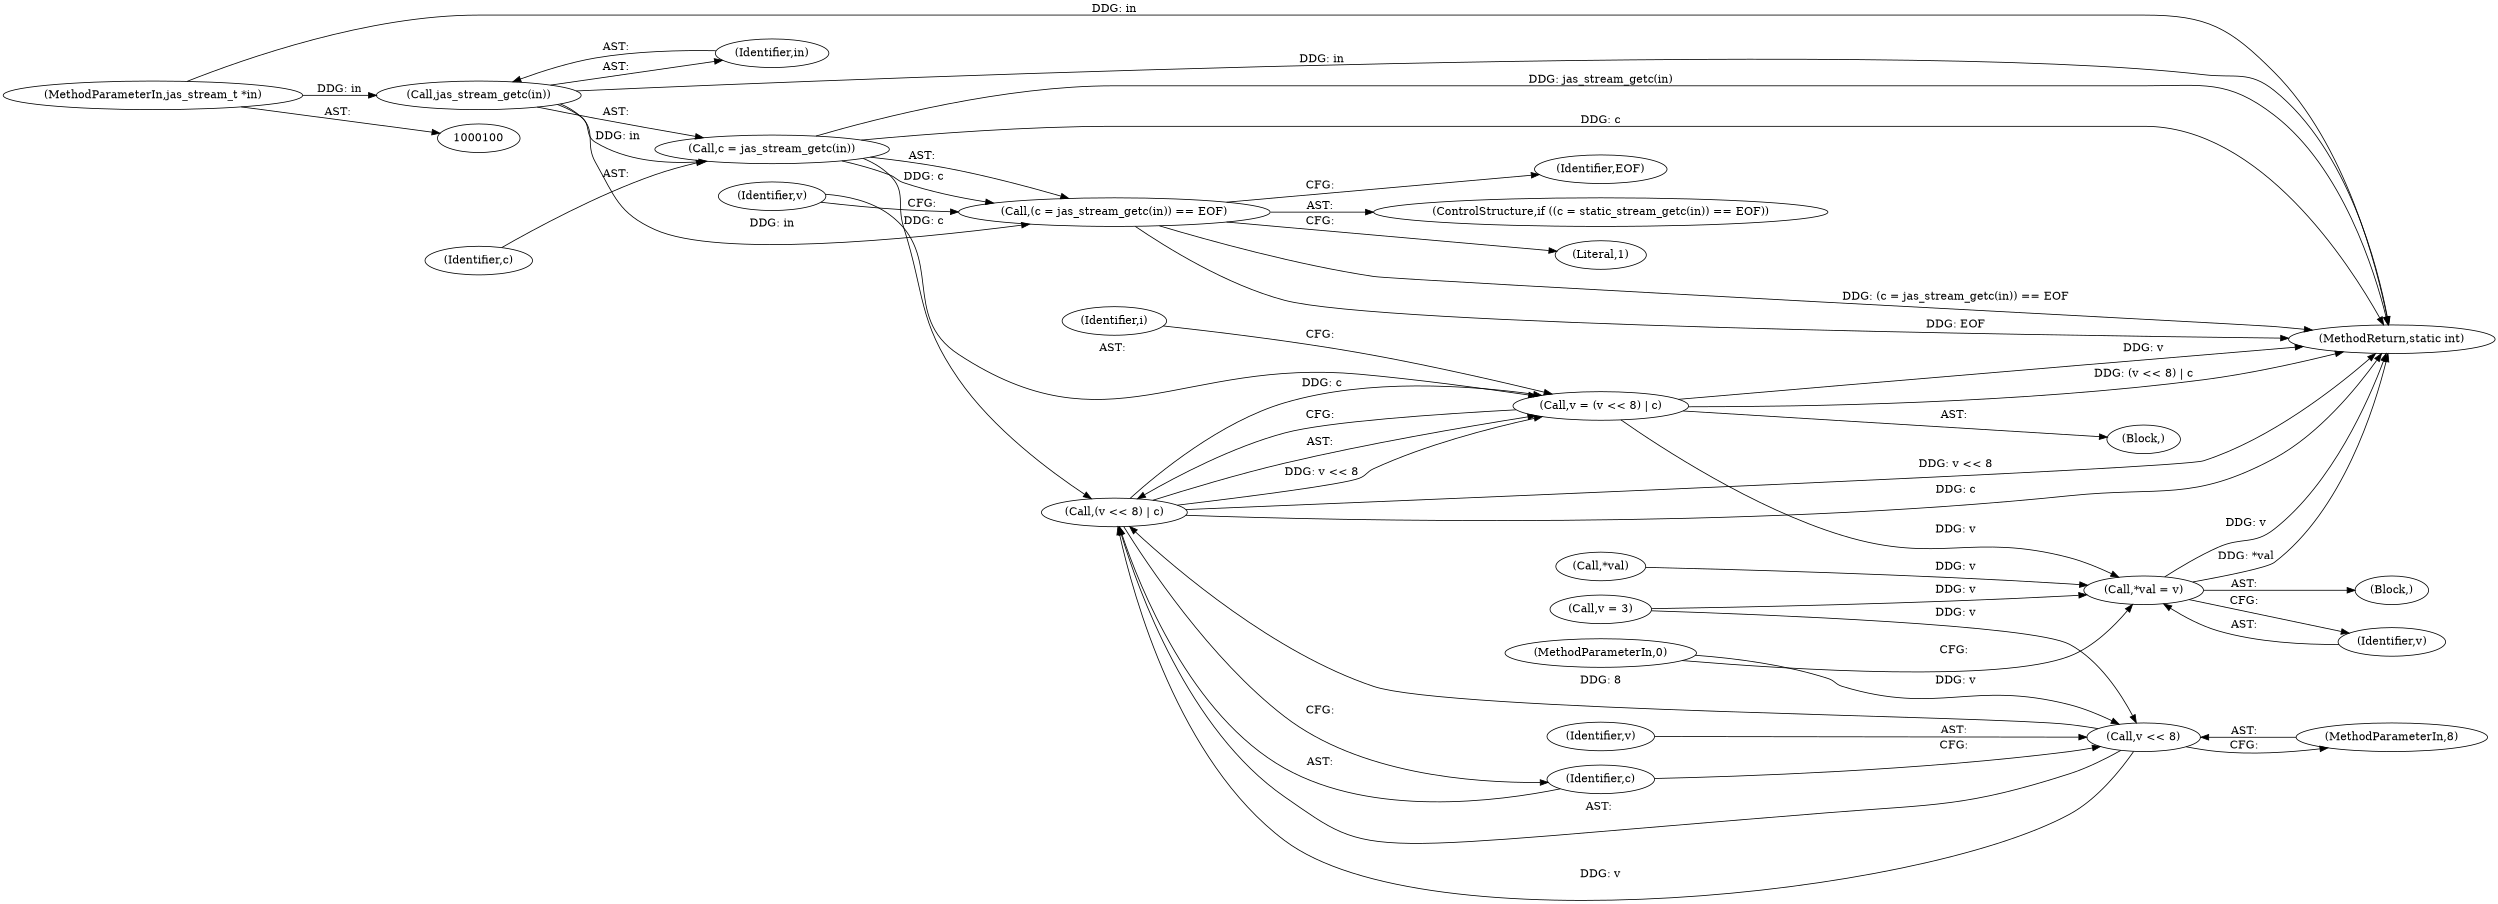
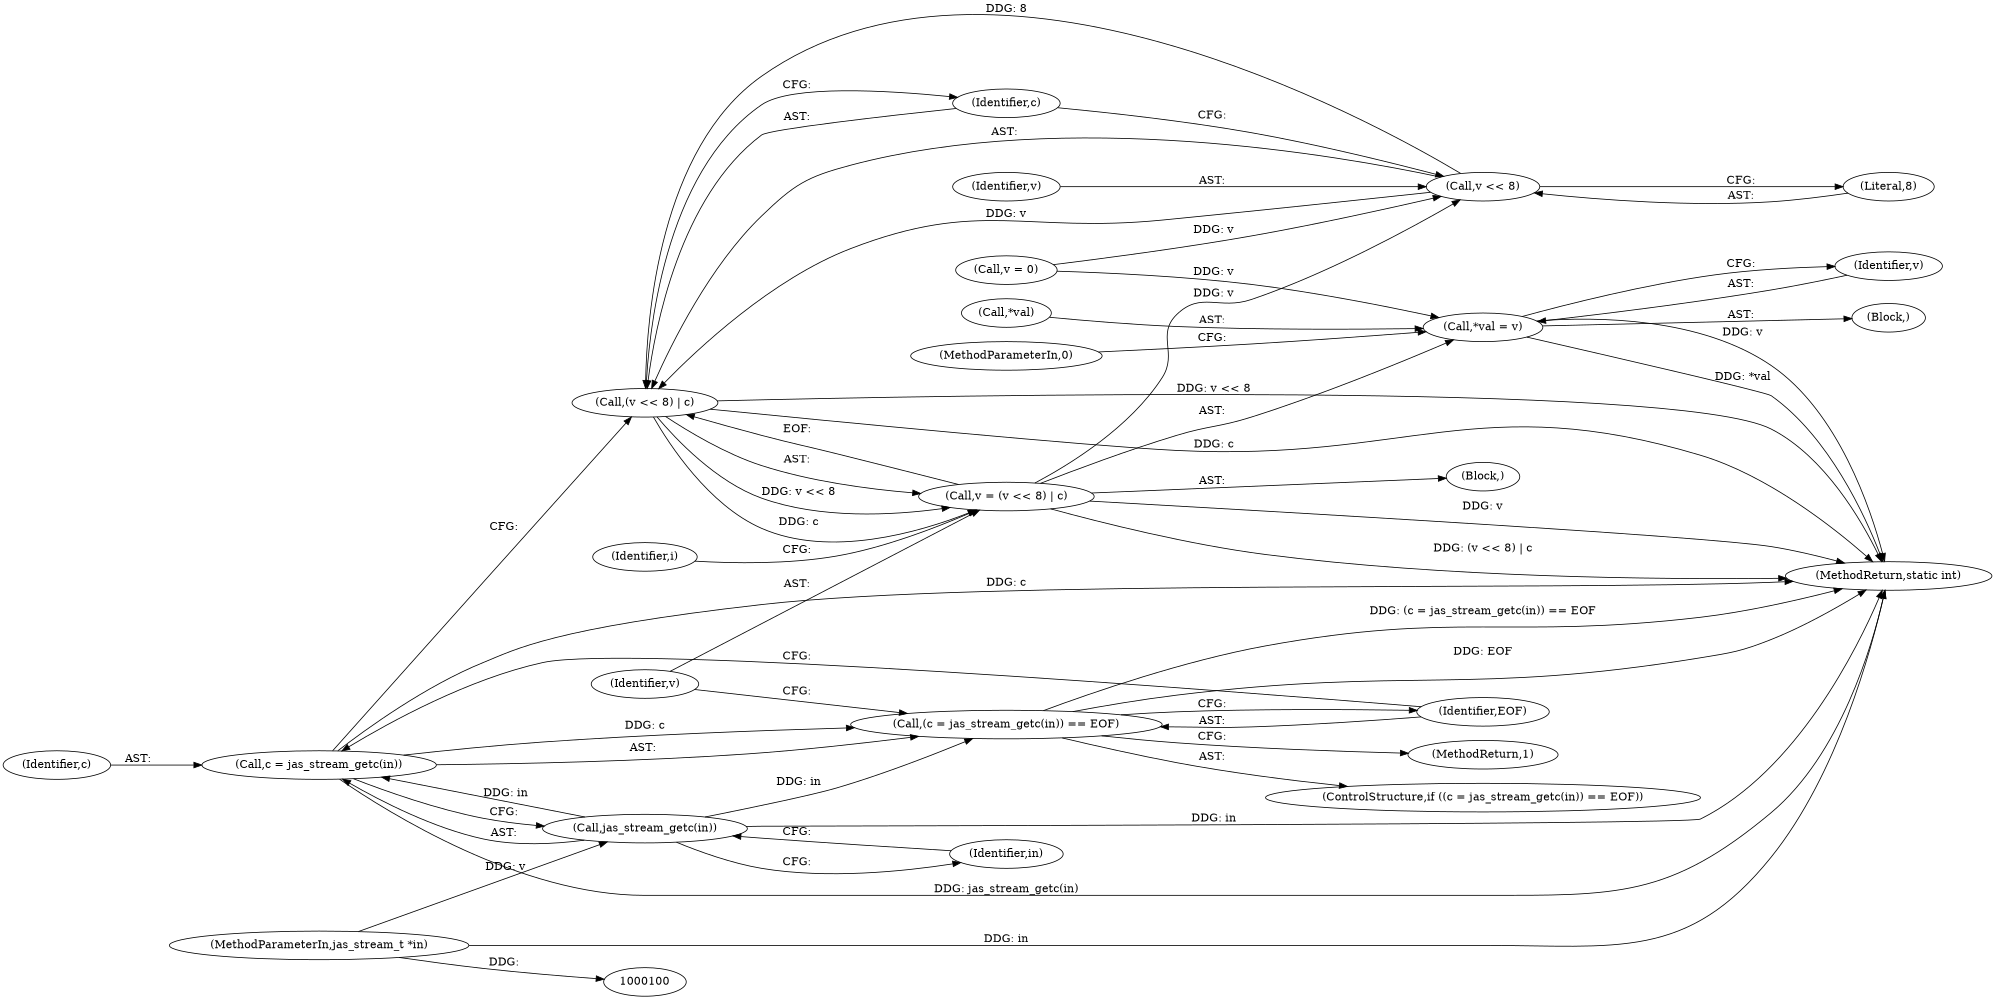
edge "(Identifier,in)" -> "(Call,jas_stream_getc(in))": label "AST: " -> "CFG: "
edge "(Call,jas_stream_getc(in))" -> "(Identifier,in)": label "AST: " -> "CFG: "
edge "(MethodParameterIn,jas_stream_t *in)" -> "(Call,jas_stream_getc(in))": label "DDG: in" -> "DDG: v"
edge "(MethodParameterIn,jas_stream_t *in)" -> "1000100": label "AST: " -> "DDG: "
node "(ControlStructure,if ((c = static_stream_getc(in)) == EOF))": label "(ControlStructure,if ((c = static_stream_getc(in)) == EOF))" -> "(ControlStructure,if ((c = jas_stream_getc(in)) == EOF))"
edge "(Call,c = jas_stream_getc(in))" -> "(Call,(v << 8) | c)": label "DDG: c" -> "CFG: "
node "(Literal,1)": label "(Literal,1)" -> "(MethodReturn,1)"
edge "(Call,v = (v << 8) | c)" -> "(Call,(v << 8) | c)": label "CFG: " -> "EOF: "
edge "(Call,v = (v << 8) | c)" -> "(Call,*val = v)": label "DDG: v" -> "AST: "
edge "(Call,*val)" -> "(Call,*val = v)": label "DDG: v" -> "AST: "
node "(Call,v = 3)": label "(Call,v = 3)" -> "(Call,v = 0)"
edge "(Identifier,EOF)" -> "(Call,c = jas_stream_getc(in))": added, label "CFG:"
edge "(MethodParameterIn,0)" -> "(Call,v << 8)": now "(Call,v = (v << 8) | c)" -> "(Call,v << 8)"
edge "(Identifier,EOF)" -> "(Call,(c = jas_stream_getc(in)) == EOF)": added, label "AST:"
node "(MethodParameterIn,8)": label "(MethodParameterIn,8)" -> "(Literal,8)"
edge "(Call,c = jas_stream_getc(in))" -> "(Call,jas_stream_getc(in))": added, label "CFG:"
